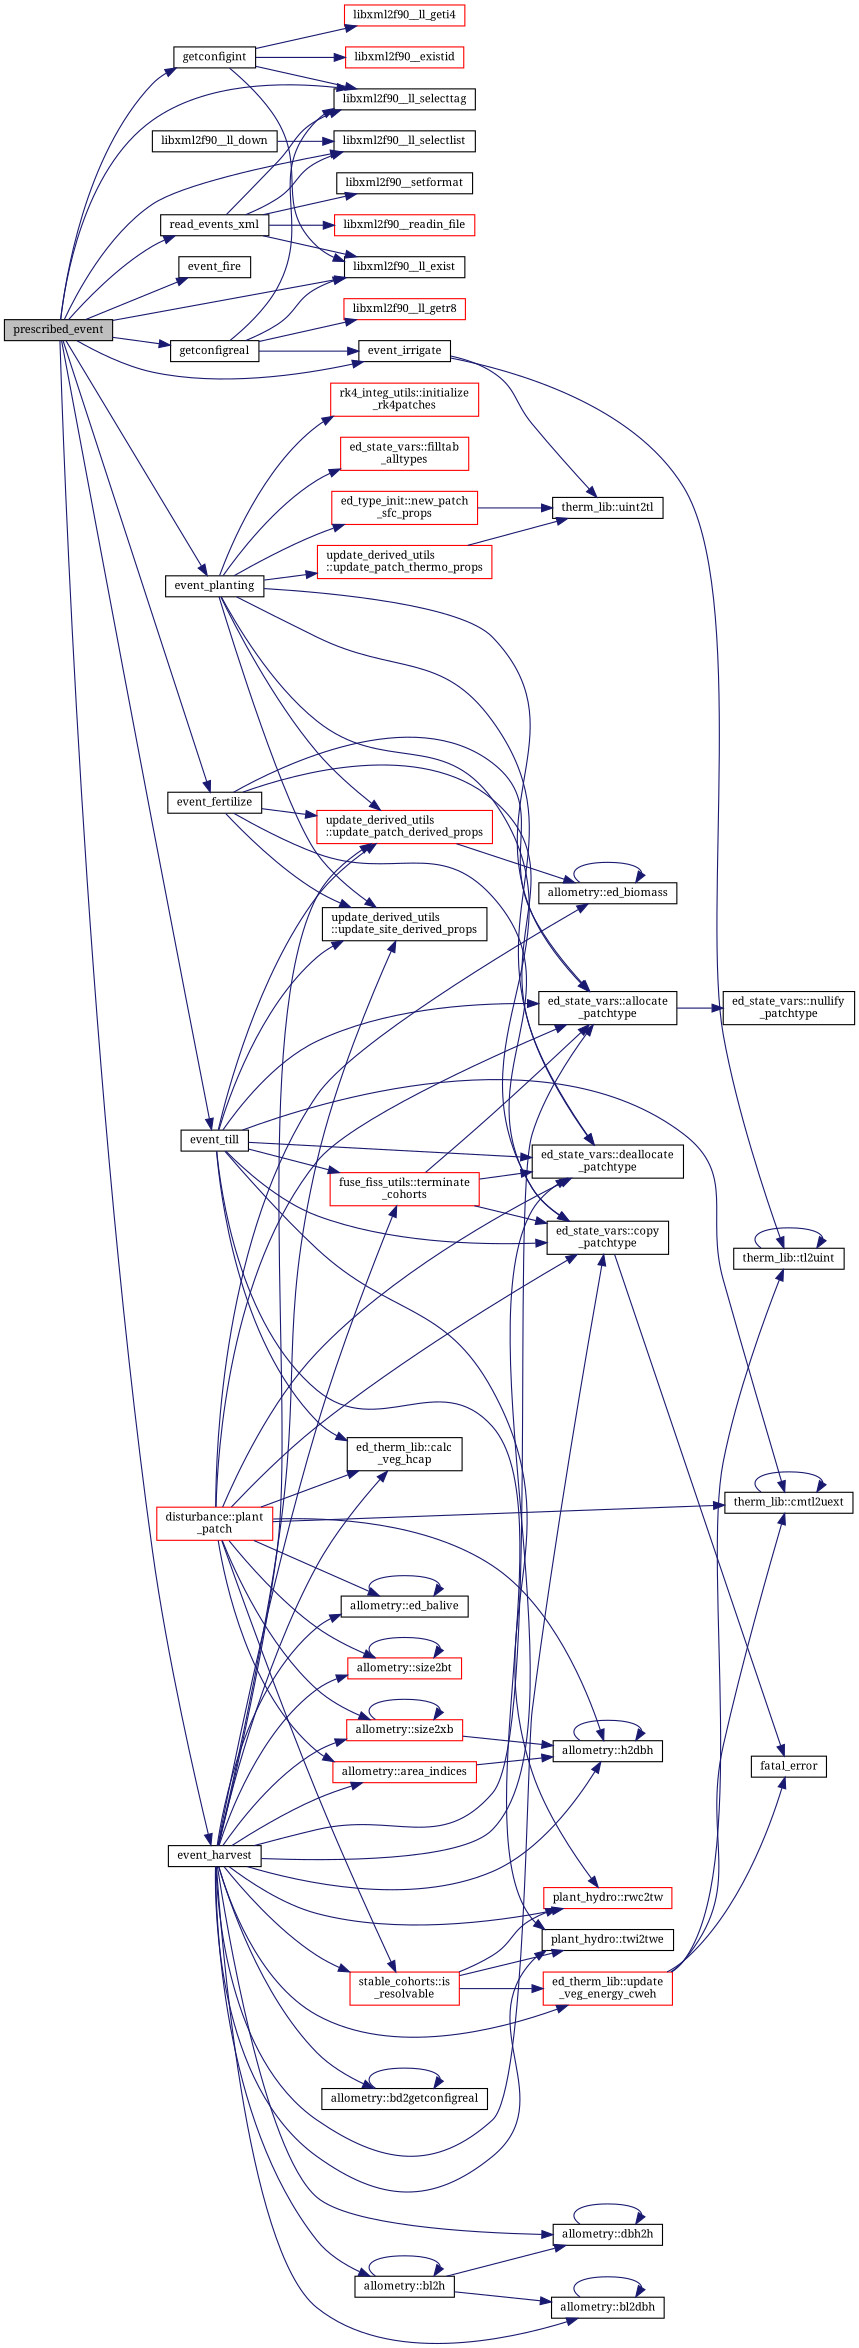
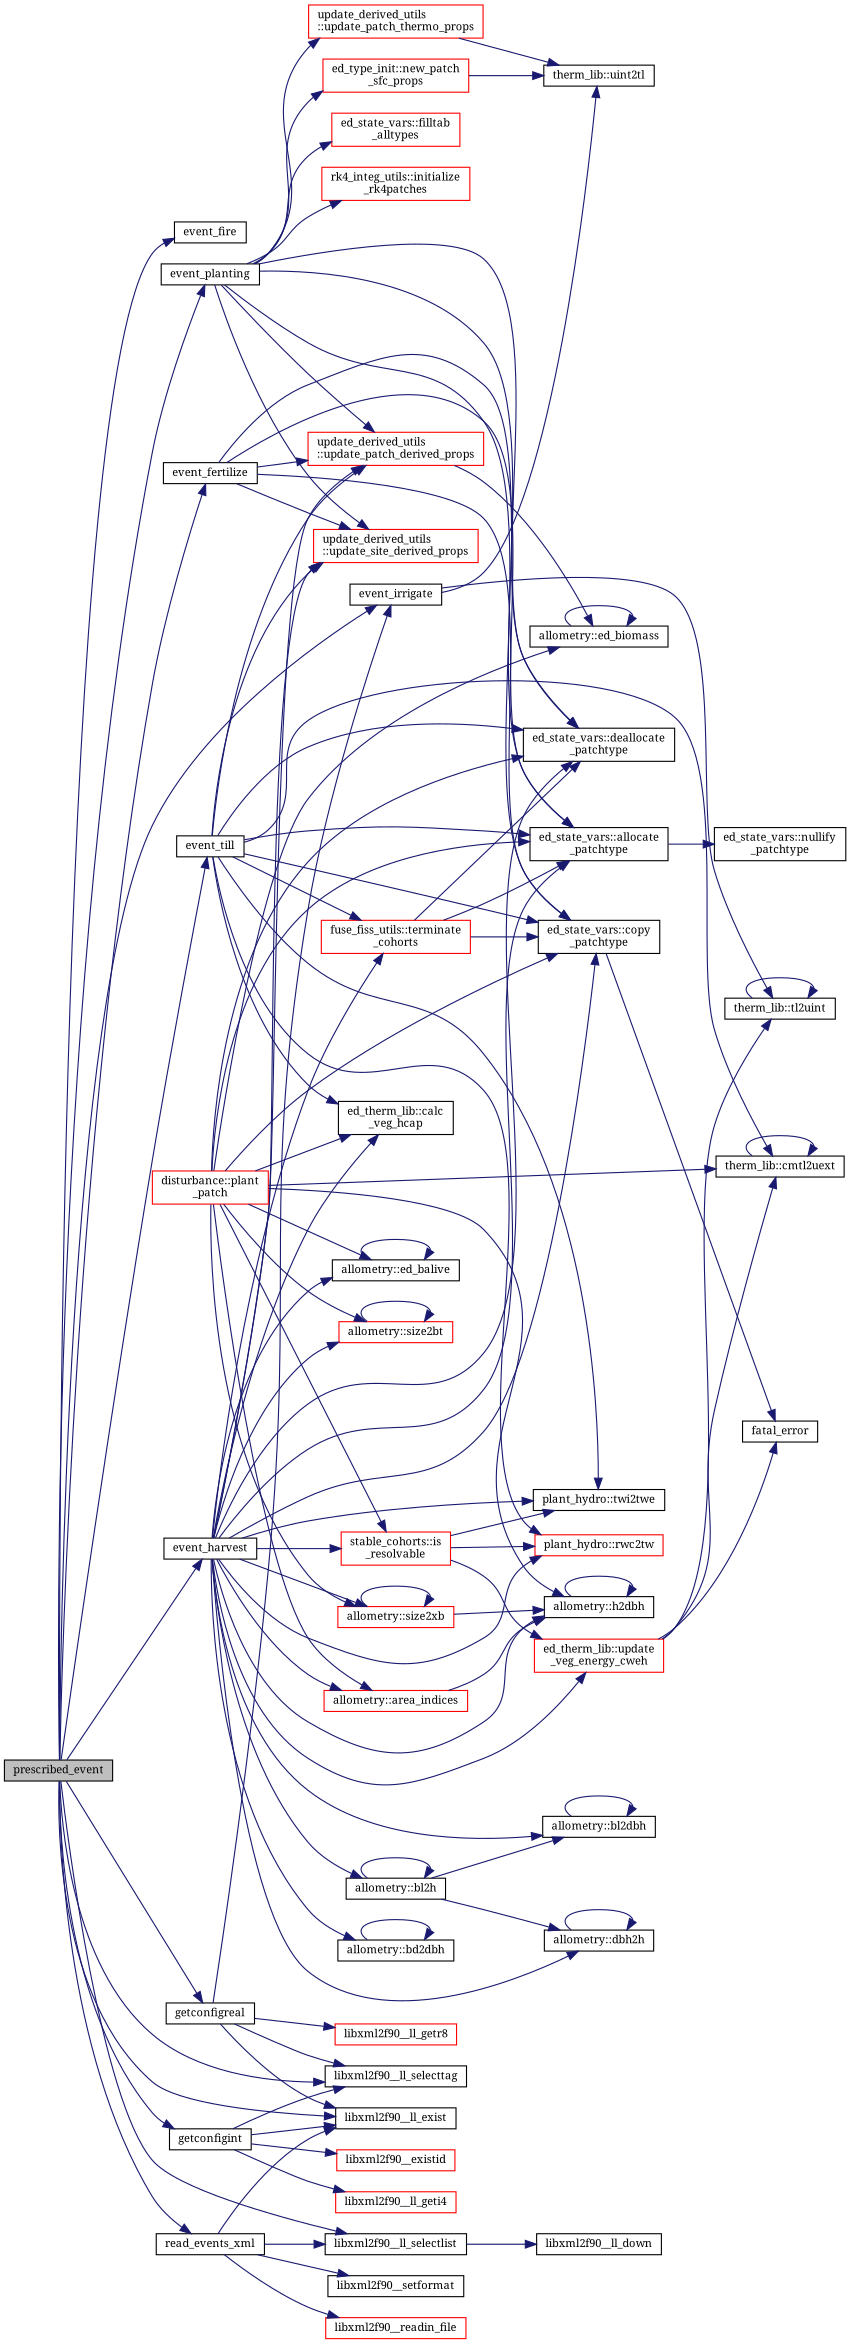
edge "libxml2f90__ll_down" -> "libxml2f90__ll_selectlist": reversed
edge "read_events_xml" -> "libxml2f90__ll_selecttag": removed
node "update_derived_utils ::update_site_derived_props": color black -> red
node "allometry::bd2getconfigreal": label "allometry::bd2getconfigreal" -> "allometry::bd2dbh"
